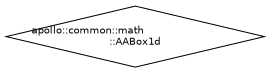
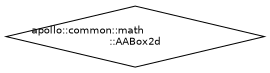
node "apollo::common::math ::AABox1d": label "apollo::common::math ::AABox1d" -> "apollo::common::math ::AABox2d"
